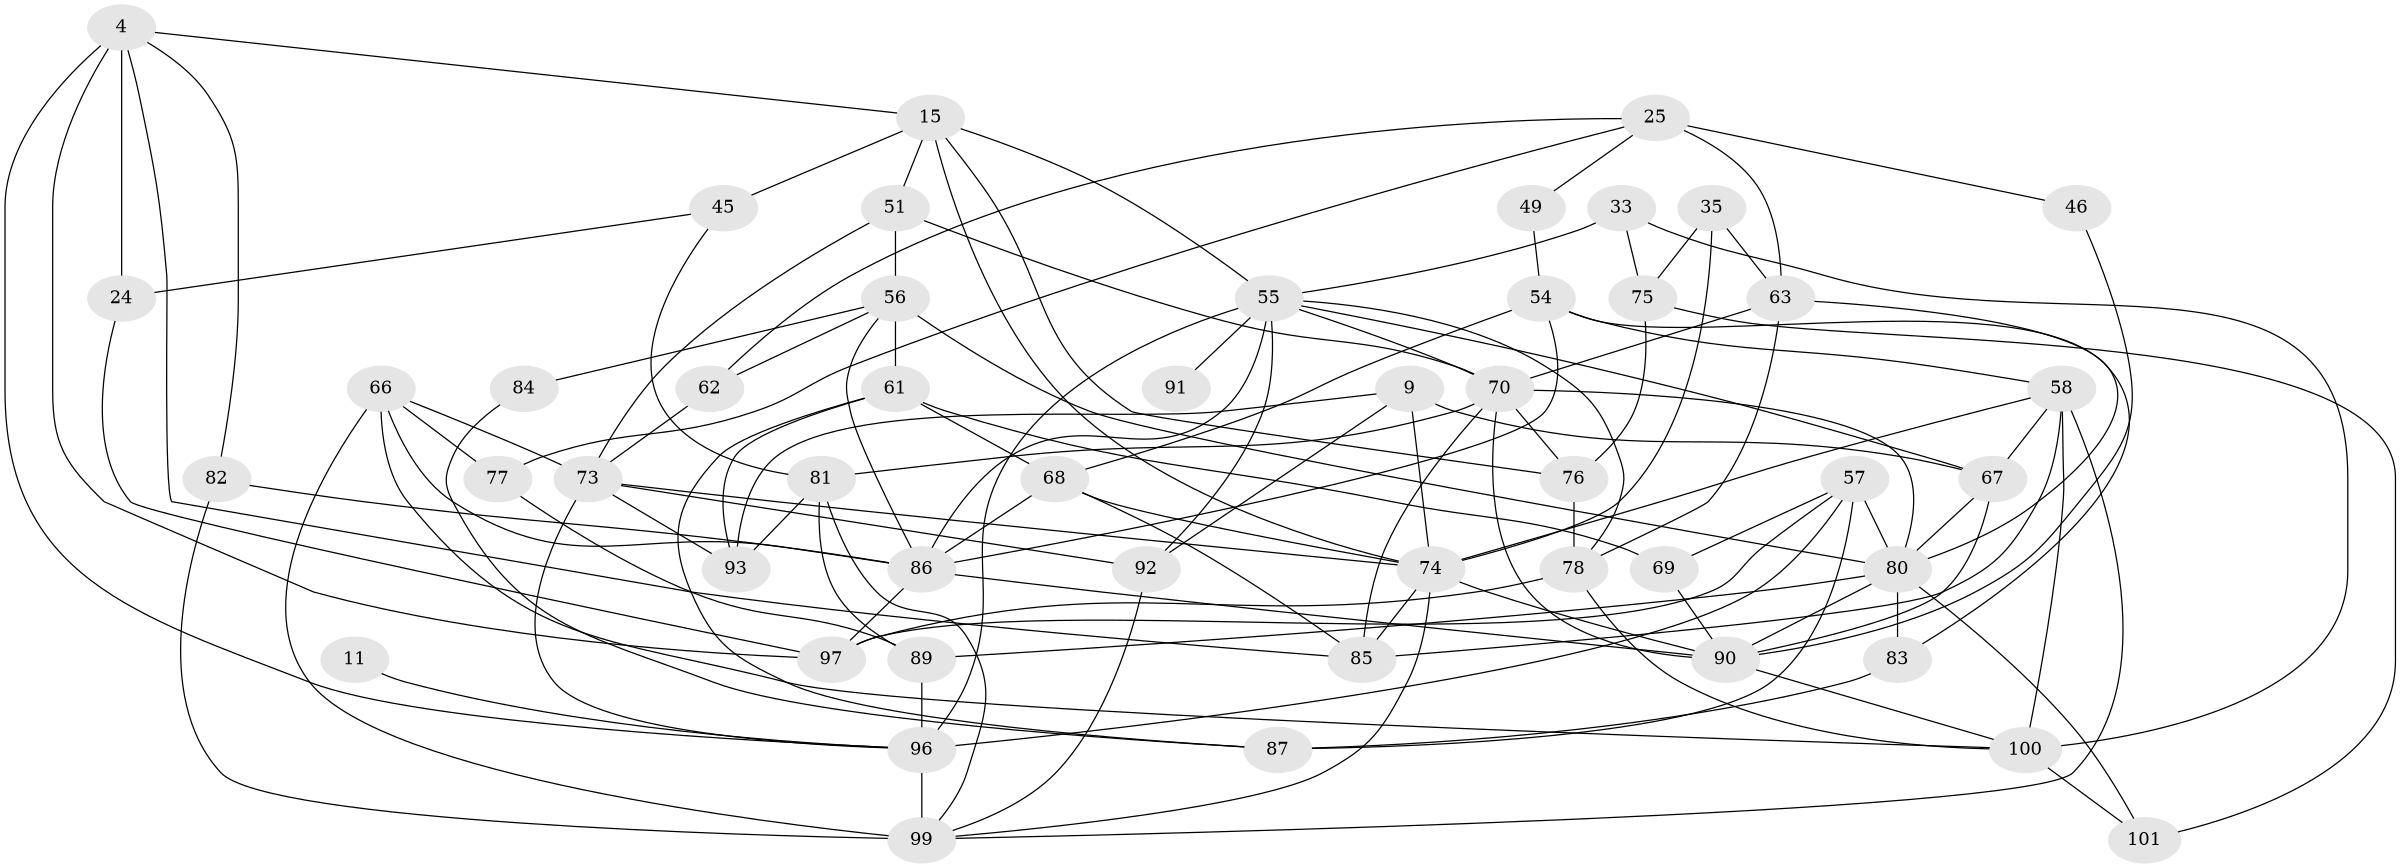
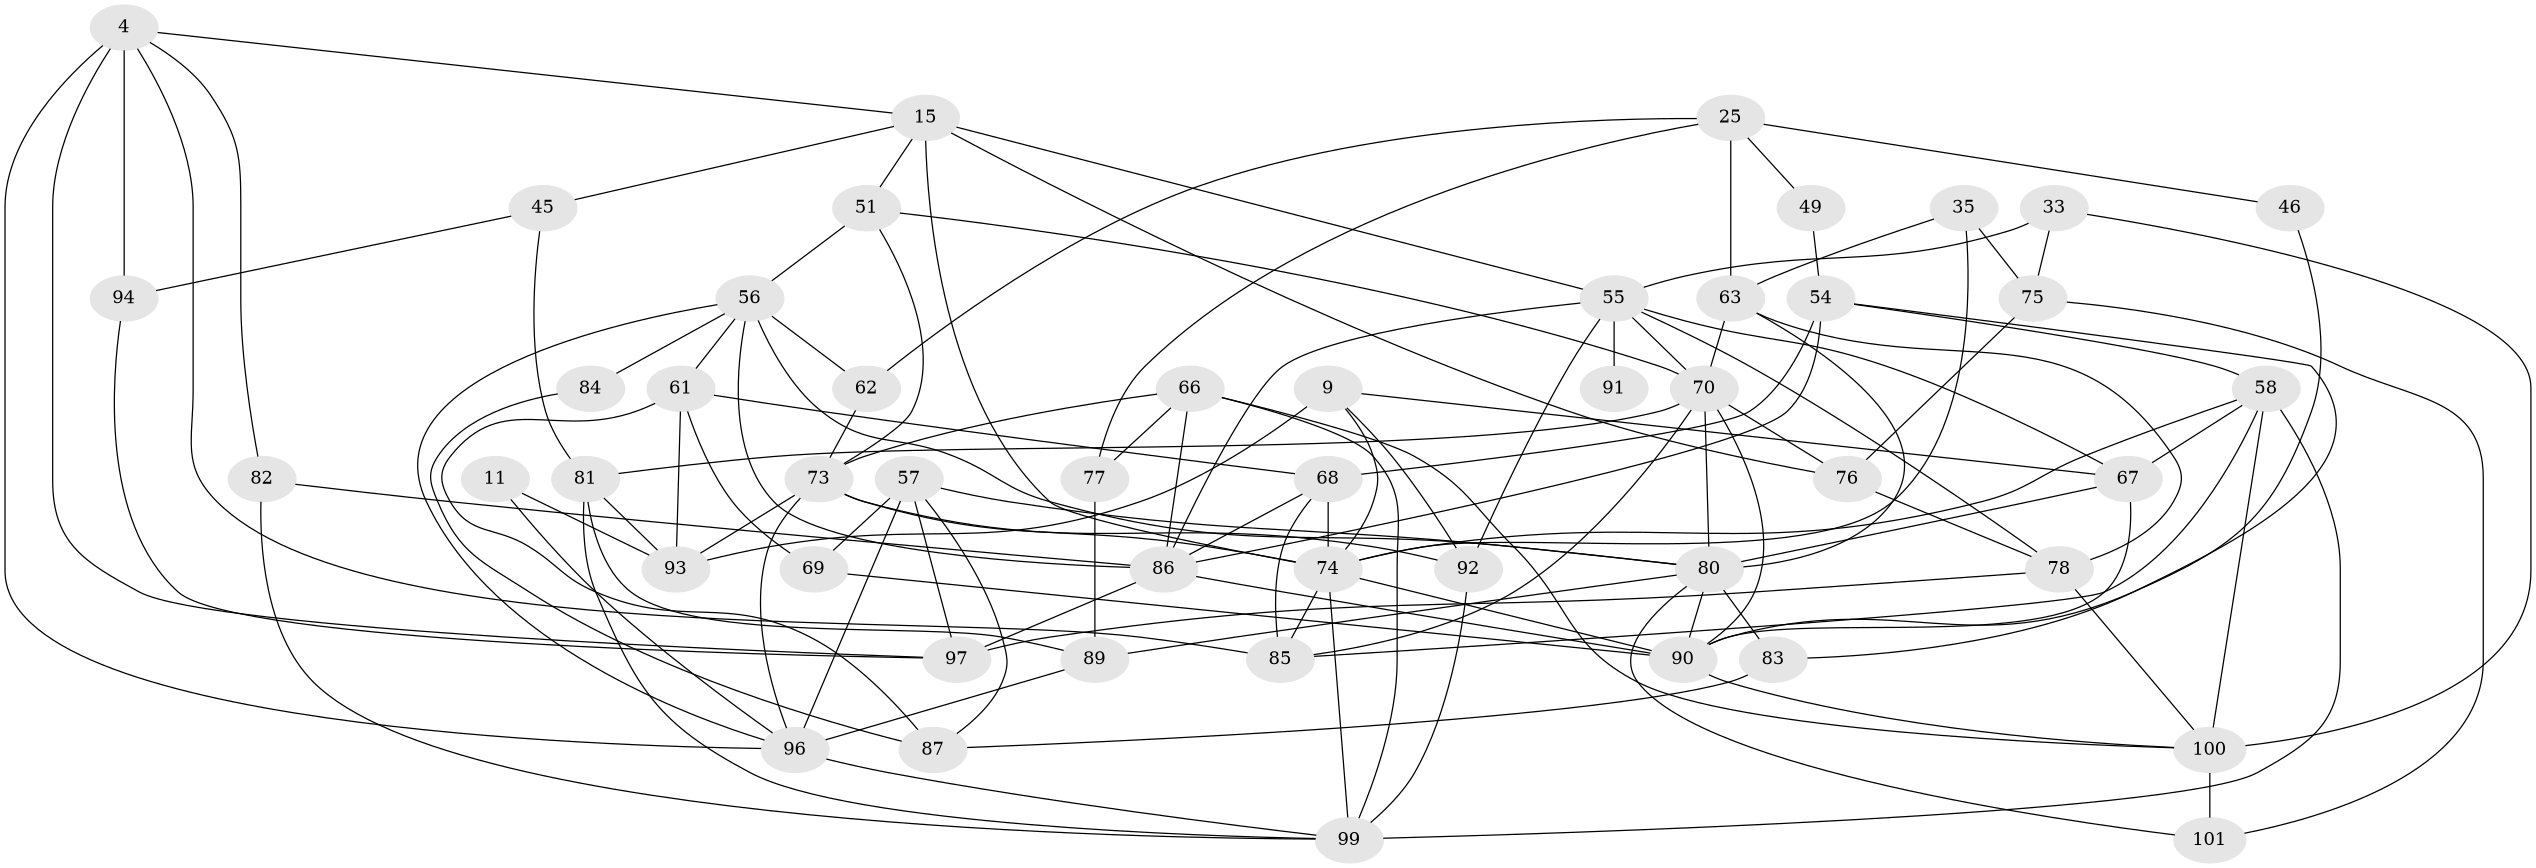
node "24": label "24" -> "94"
edge "55" -- "96": now "56" -- "96"
edge "11" -- "93": added
